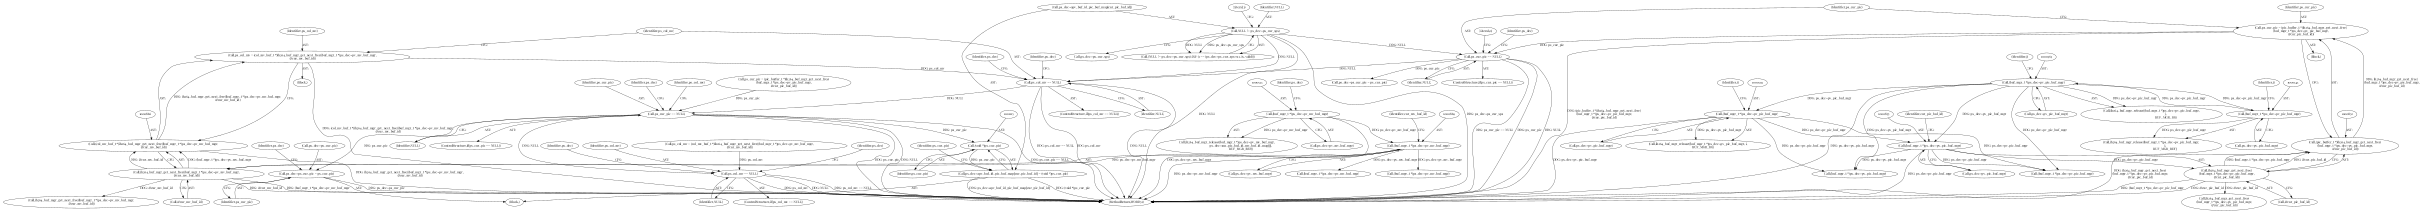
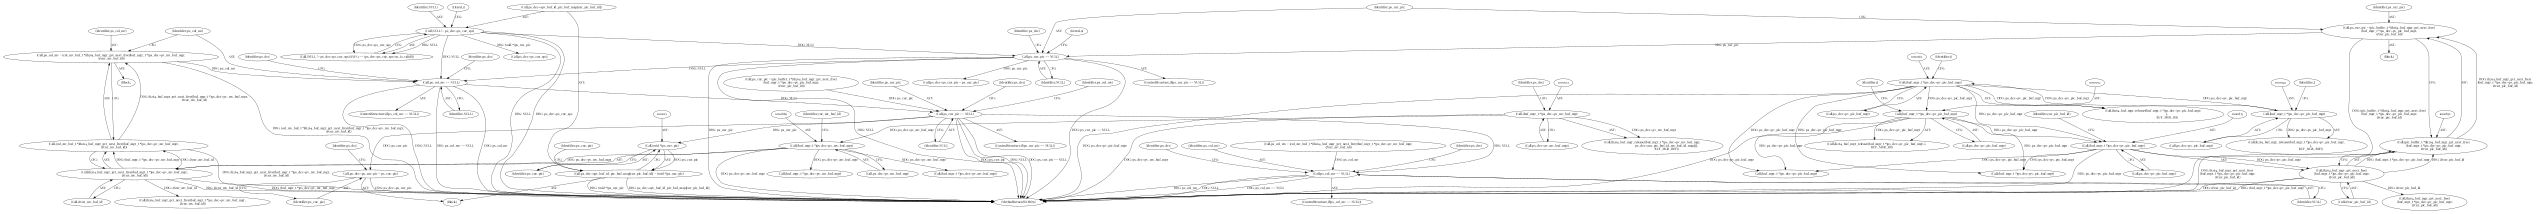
edge "(Call,NULL != ps_dec->ps_cur_sps)" -> "(Call,ps_dec->ps_cur_sps)": label "CFG: " -> "DDG: (void *)ps_cur_pic"
node "1000866": removed
node "(Call,ps_dec->ps_cur_pic)": removed
